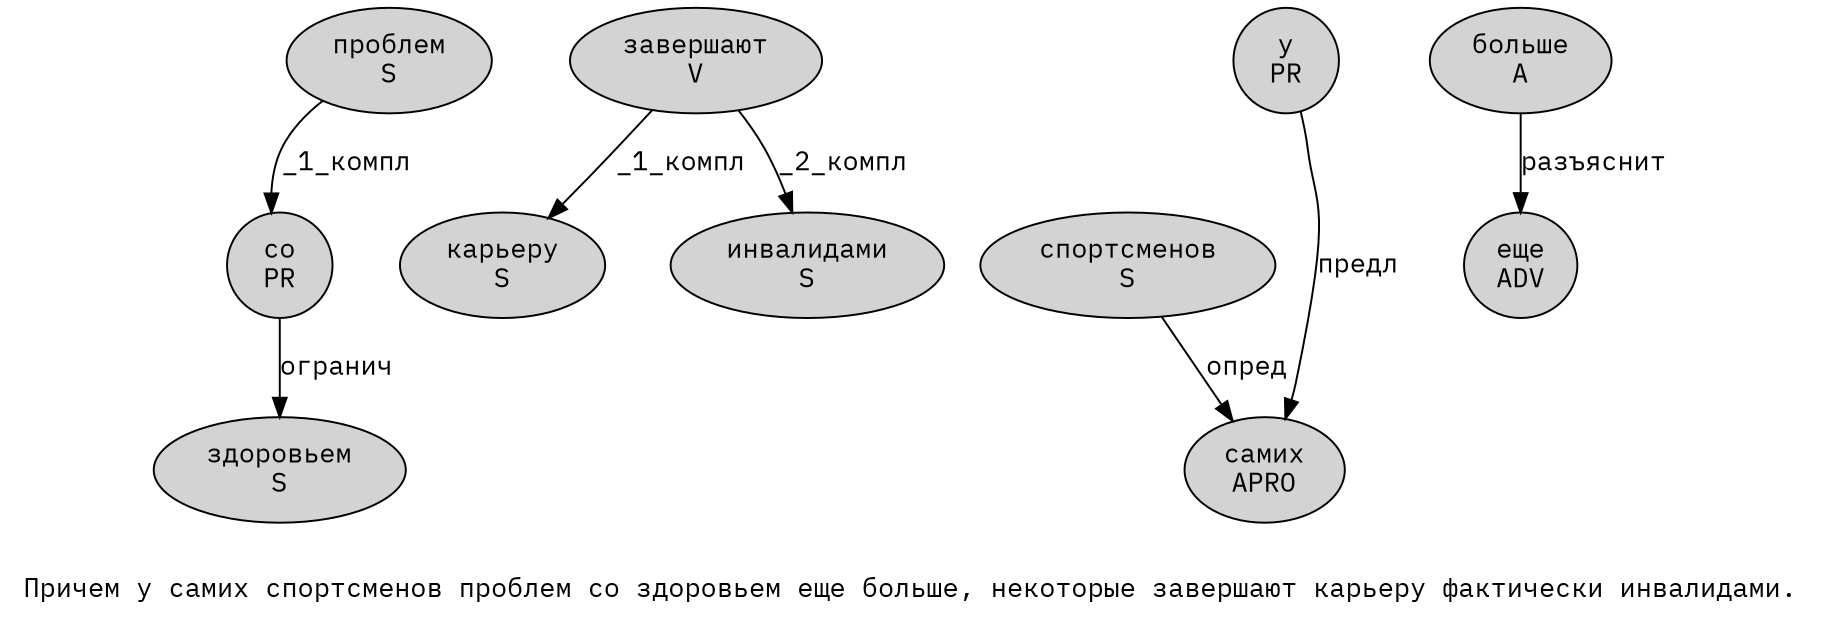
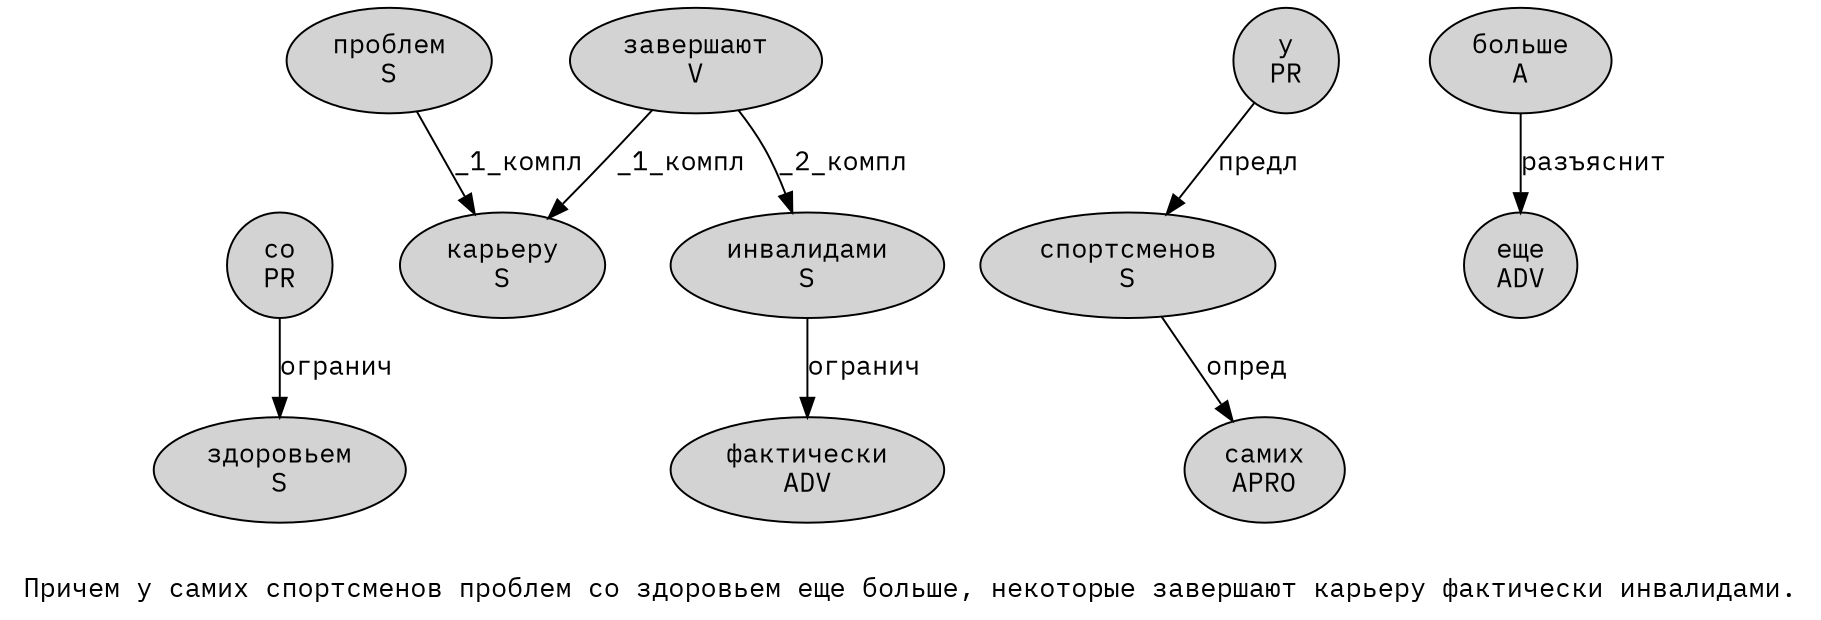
edge "проблем S" -> "со PR": now "проблем S" -> "карьеру S"
edge "у PR" -> "самих APRO": now "у PR" -> "спортсменов S"
node "фактически ADV": added
